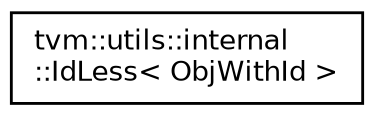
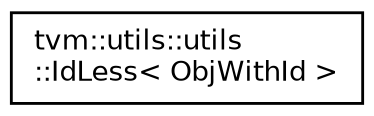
node "tvm::utils::internal ::IdLess< ObjWithId >": label "tvm::utils::internal ::IdLess< ObjWithId >" -> "tvm::utils::utils ::IdLess< ObjWithId >"
